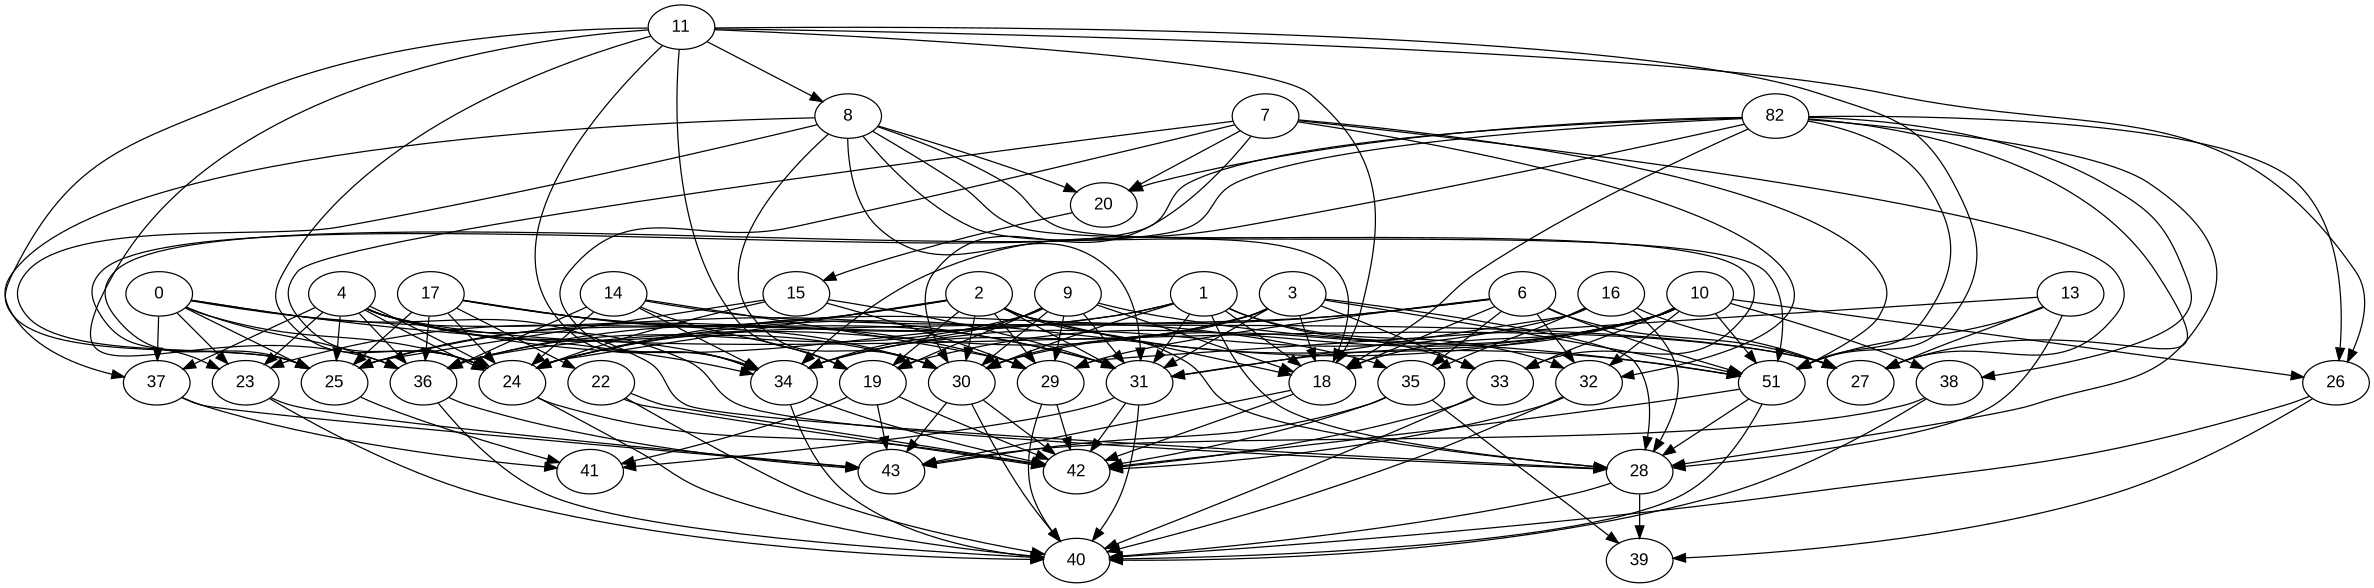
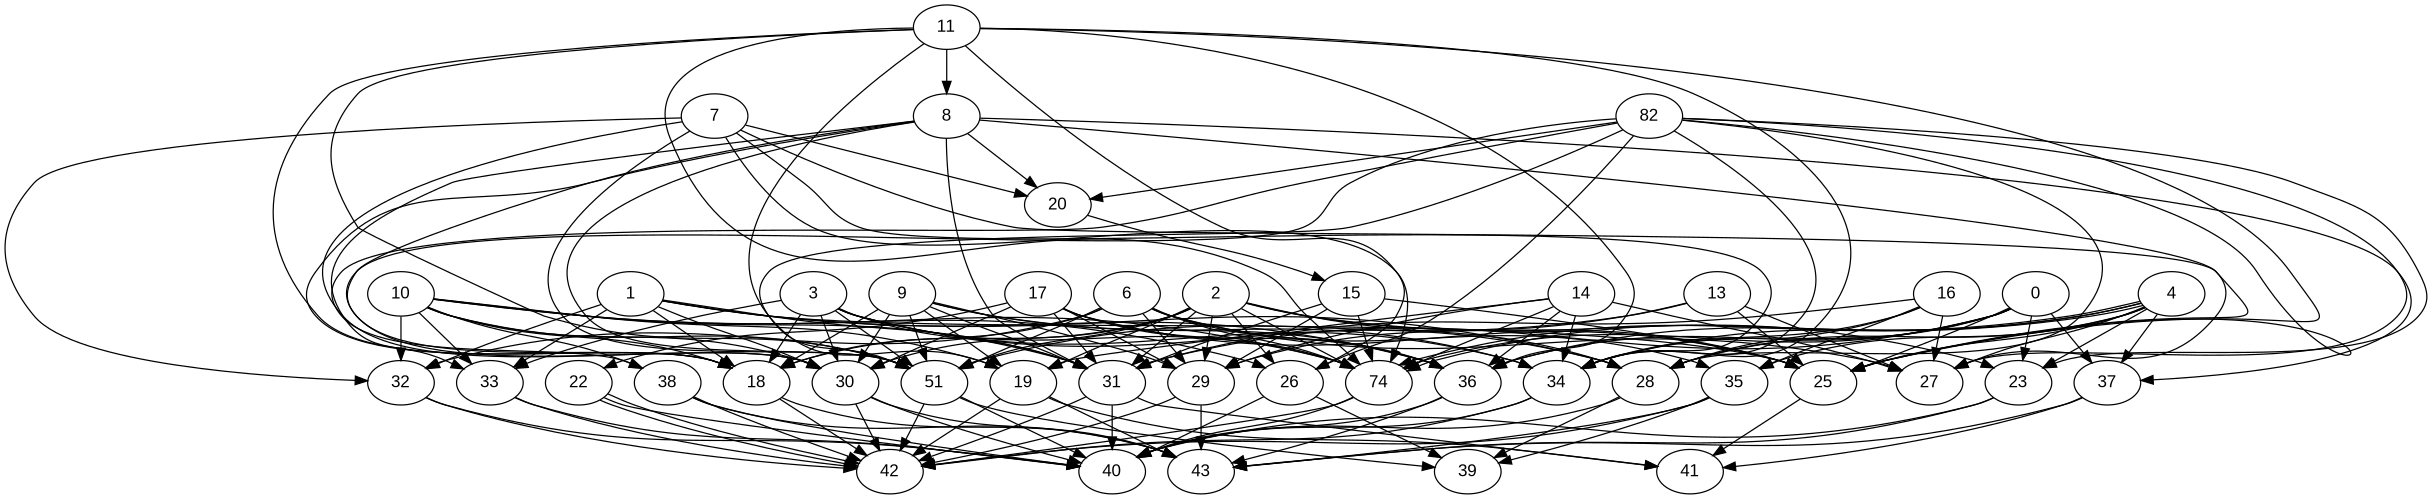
edge "2" -> "26": added
edge "4" -> "30": removed
node "24": label "24" -> "74"
edge "13" -> "28": now "13" -> "25"
edge "51" -> "28": now "51" -> "39"
edge "38" -> "42": added
edge "29" -> "40": now "29" -> "43"
